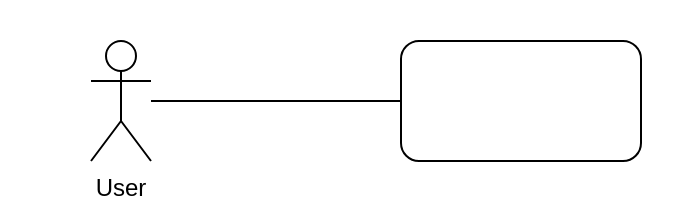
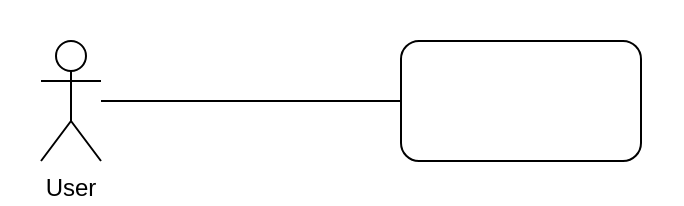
node "User": moved (121, 101) -> (71, 101)
